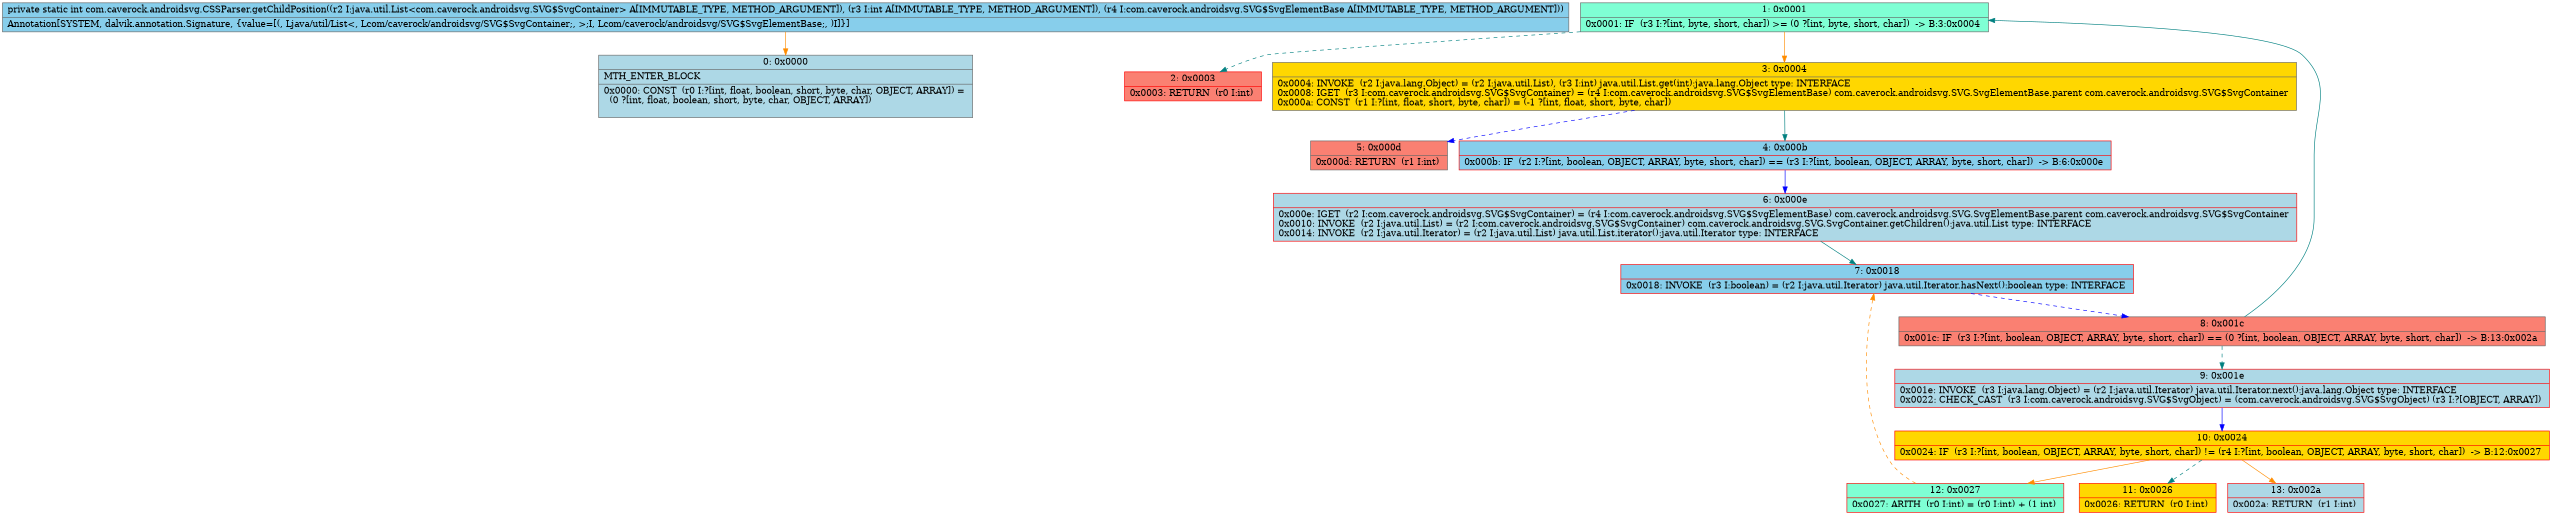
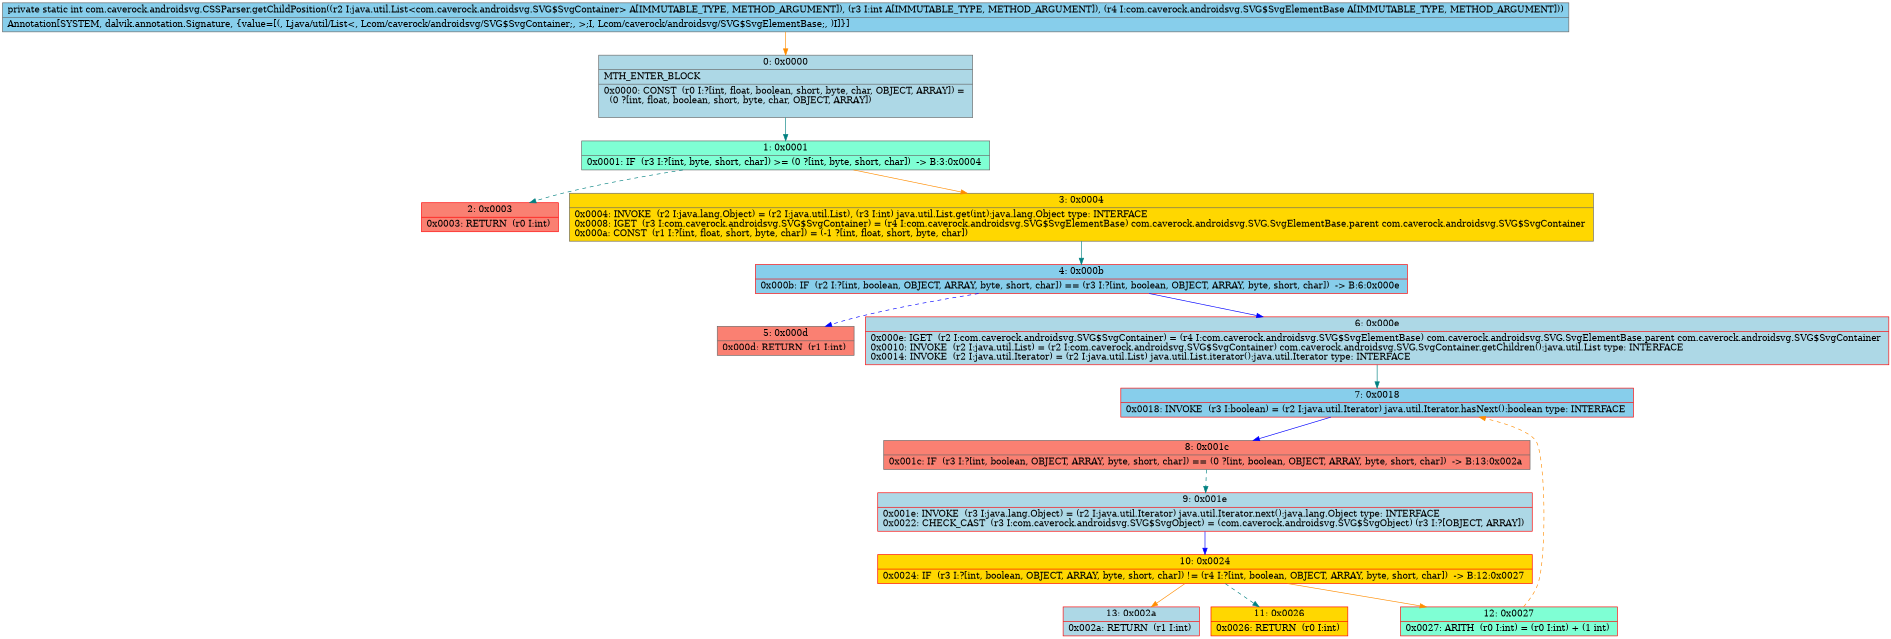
edge "8: 0x001c" -> "1: 0x0001": now "0: 0x0000" -> "1: 0x0001"
edge "3: 0x0004" -> "5: 0x000d": now "4: 0x000b" -> "5: 0x000d"
edge "7: 0x0018" -> "8: 0x001c": style dashed -> solid
